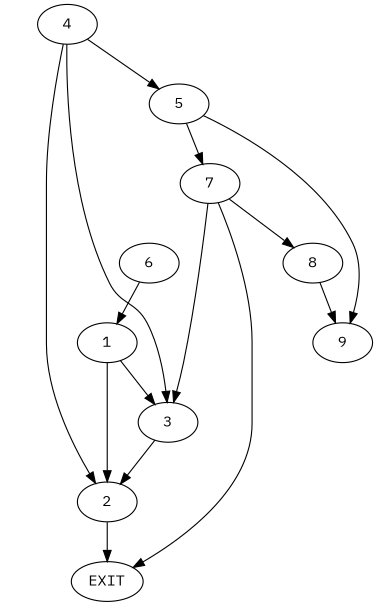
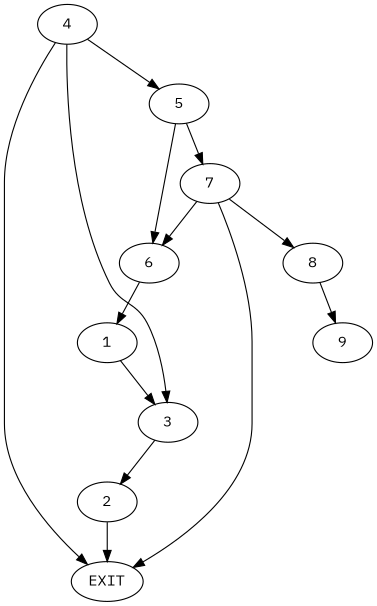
edge "5" -> "9": now "5" -> "6"
edge "4" -> "2": now "4" -> "EXIT"
edge "7" -> "3": now "7" -> "6"
edge "1" -> "2": removed
